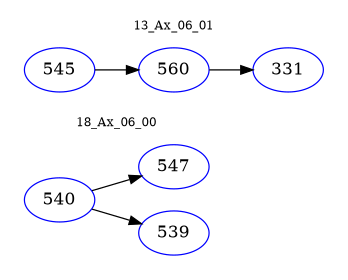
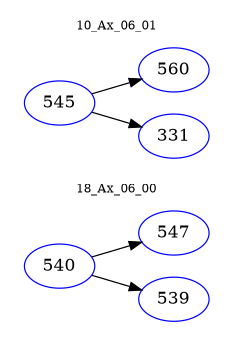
cluster "13_Ax_06_01": label "13_Ax_06_01" -> "10_Ax_06_01"
edge "560" -> "331": now "545" -> "331"
